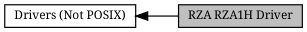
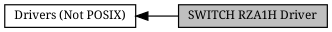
node "RZA RZA1H Driver": label "RZA RZA1H Driver" -> "SWITCH RZA1H Driver"
